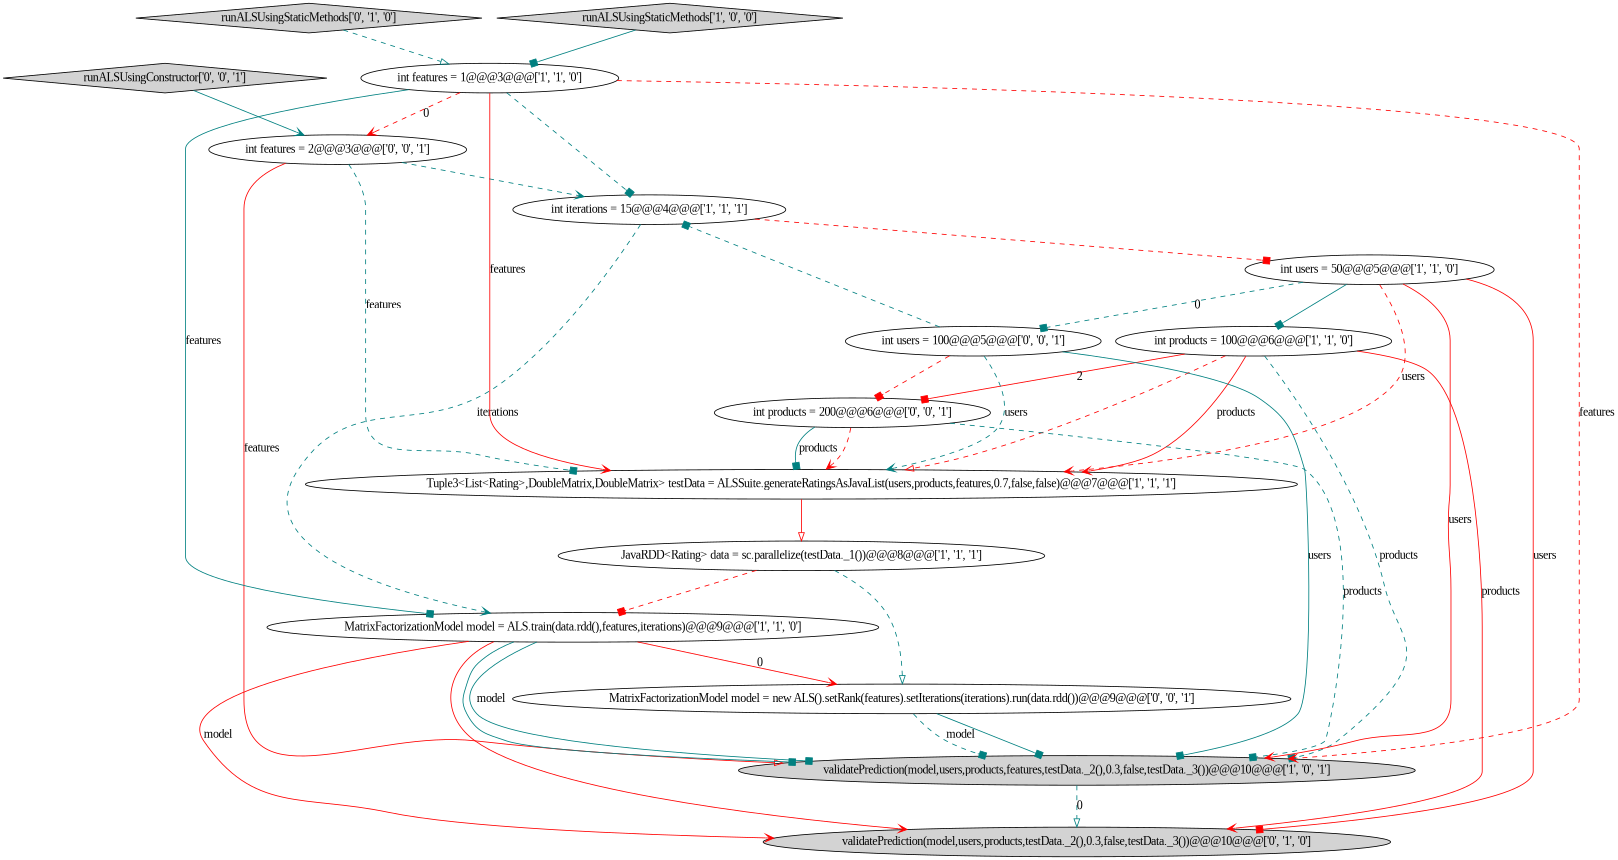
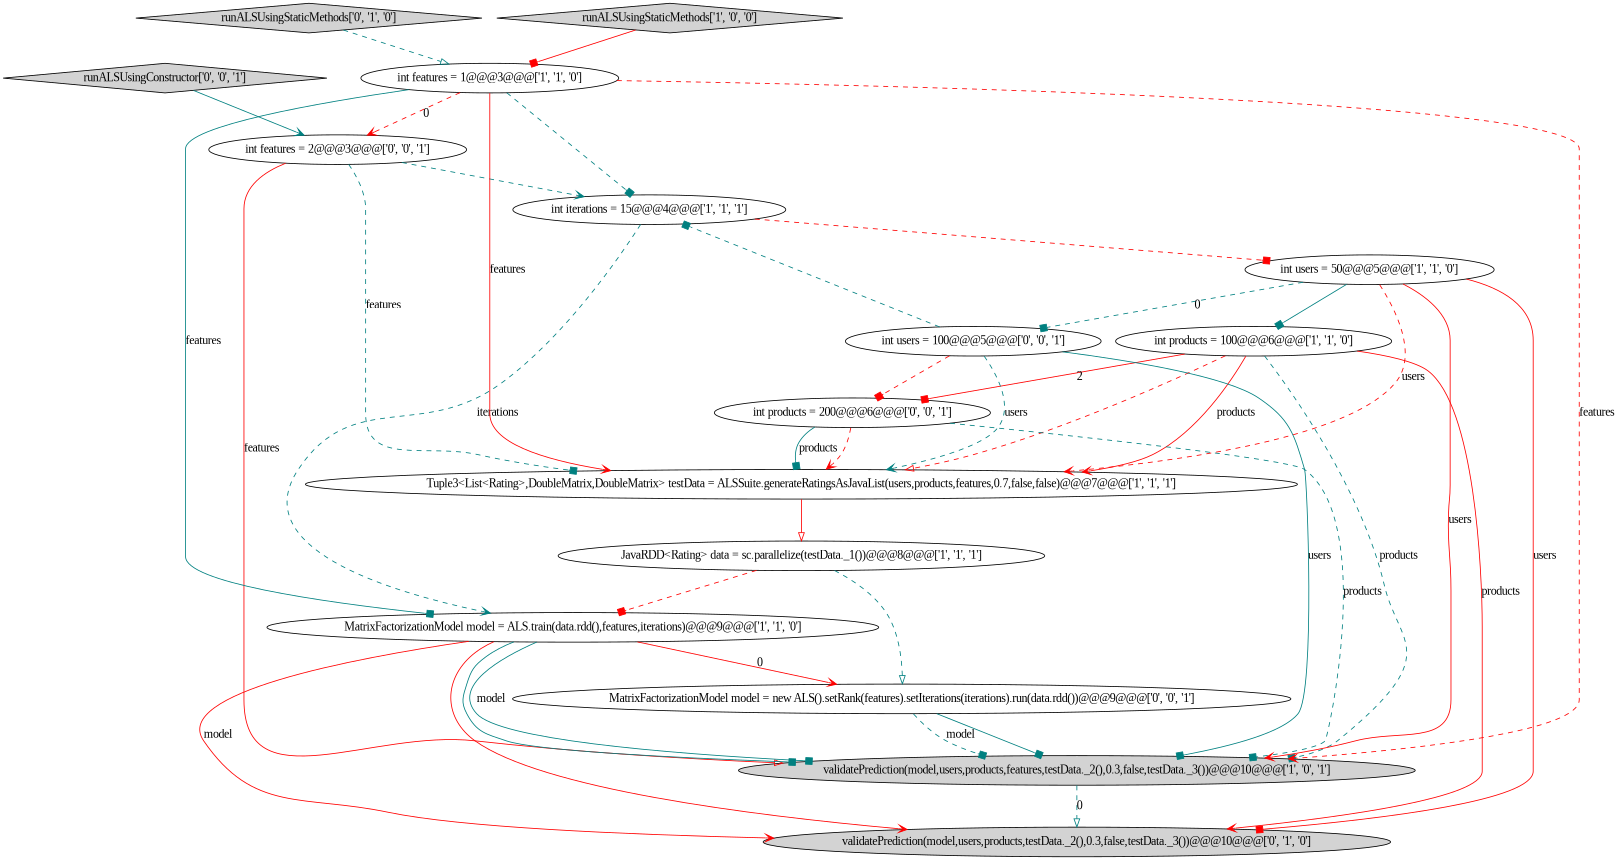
edge "runALSUsingStaticMethods['1', '0', '0']" -> "int features = 1@@@3@@@['1', '1', '0']": color teal -> red
